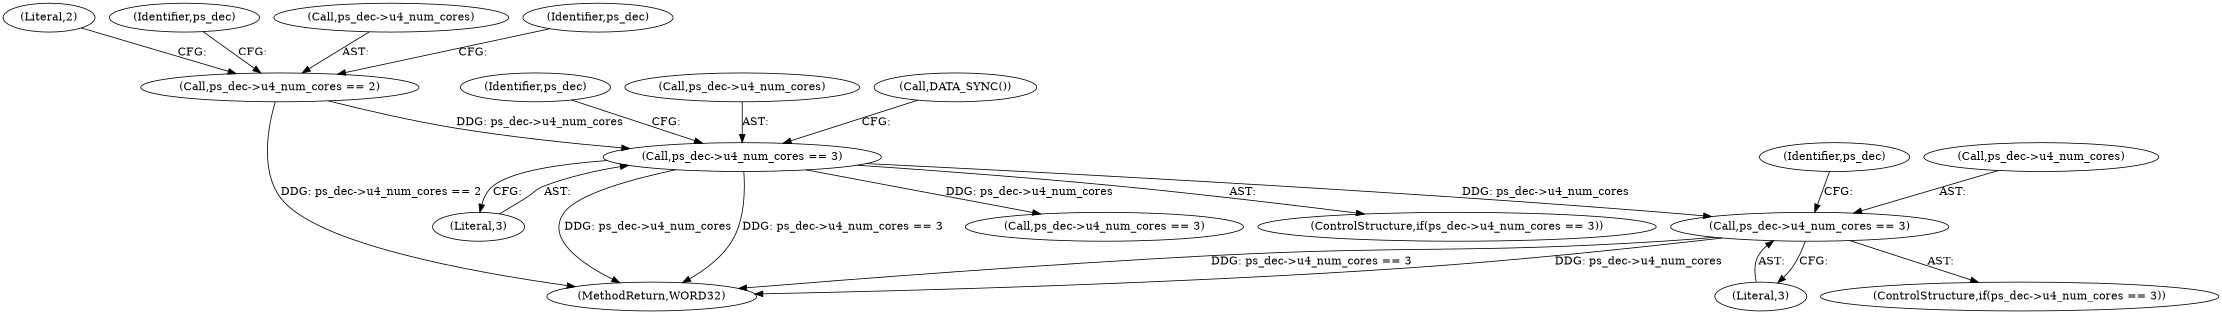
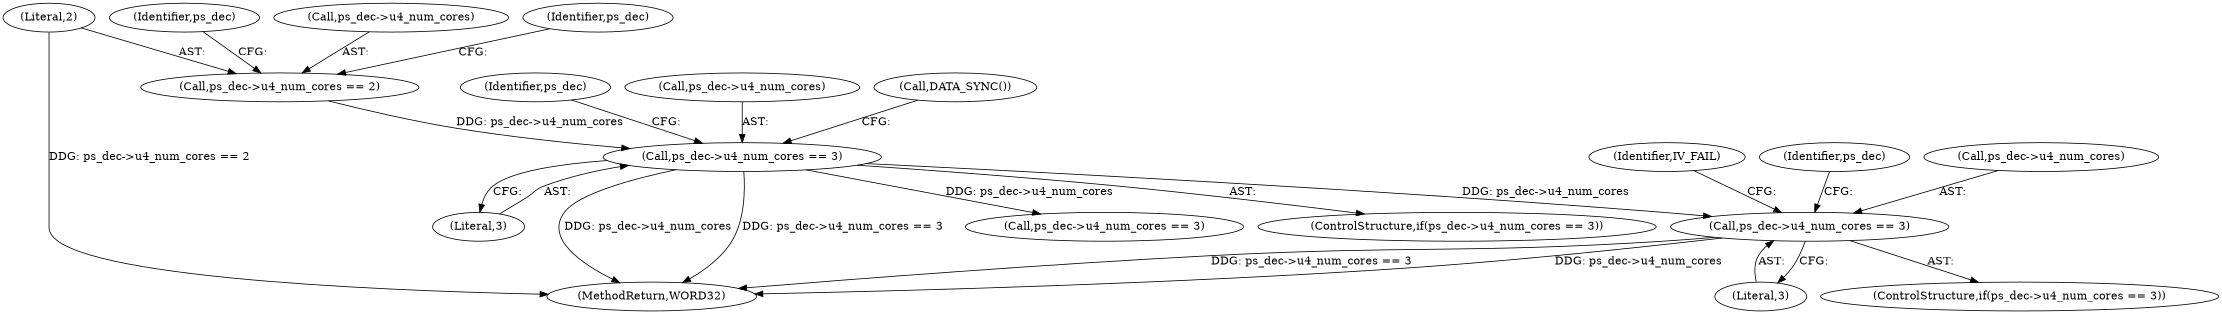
edge "(Literal,2)" -> "(Call,ps_dec->u4_num_cores == 2)": label "CFG: " -> "AST: "
node "(Identifier,IV_FAIL)": added
edge "(Call,ps_dec->u4_num_cores == 2)" -> "(MethodReturn,WORD32)": now "(Literal,2)" -> "(MethodReturn,WORD32)"
